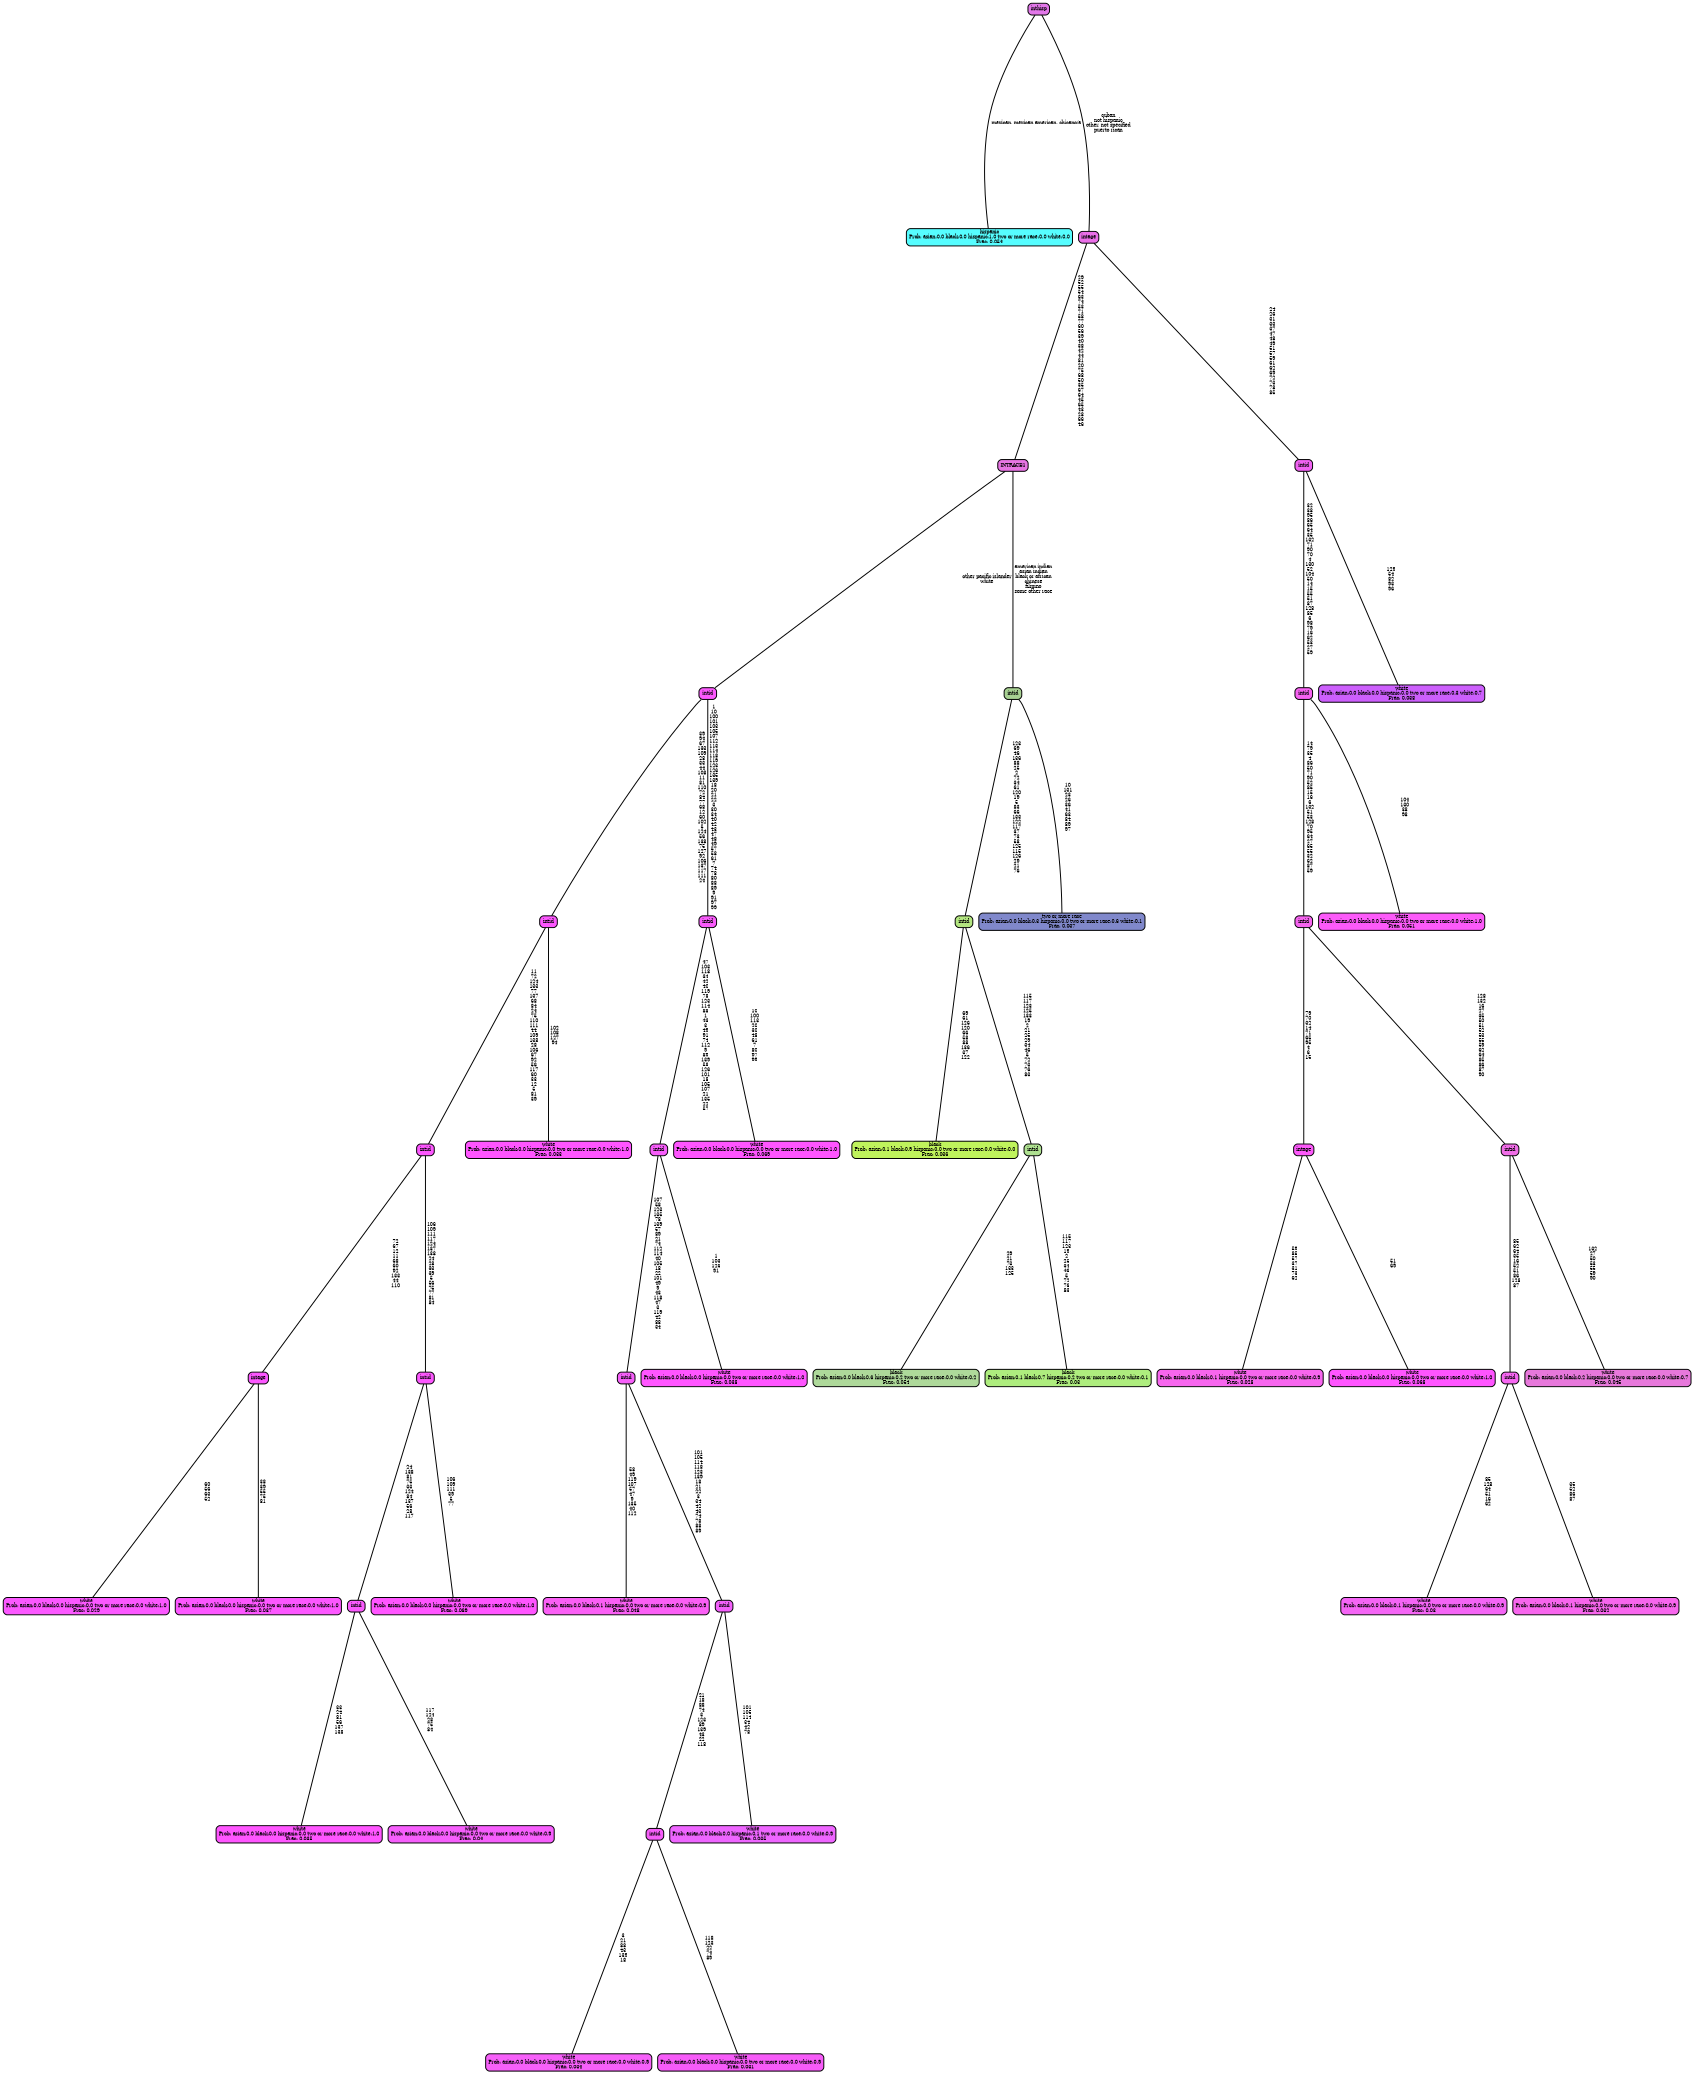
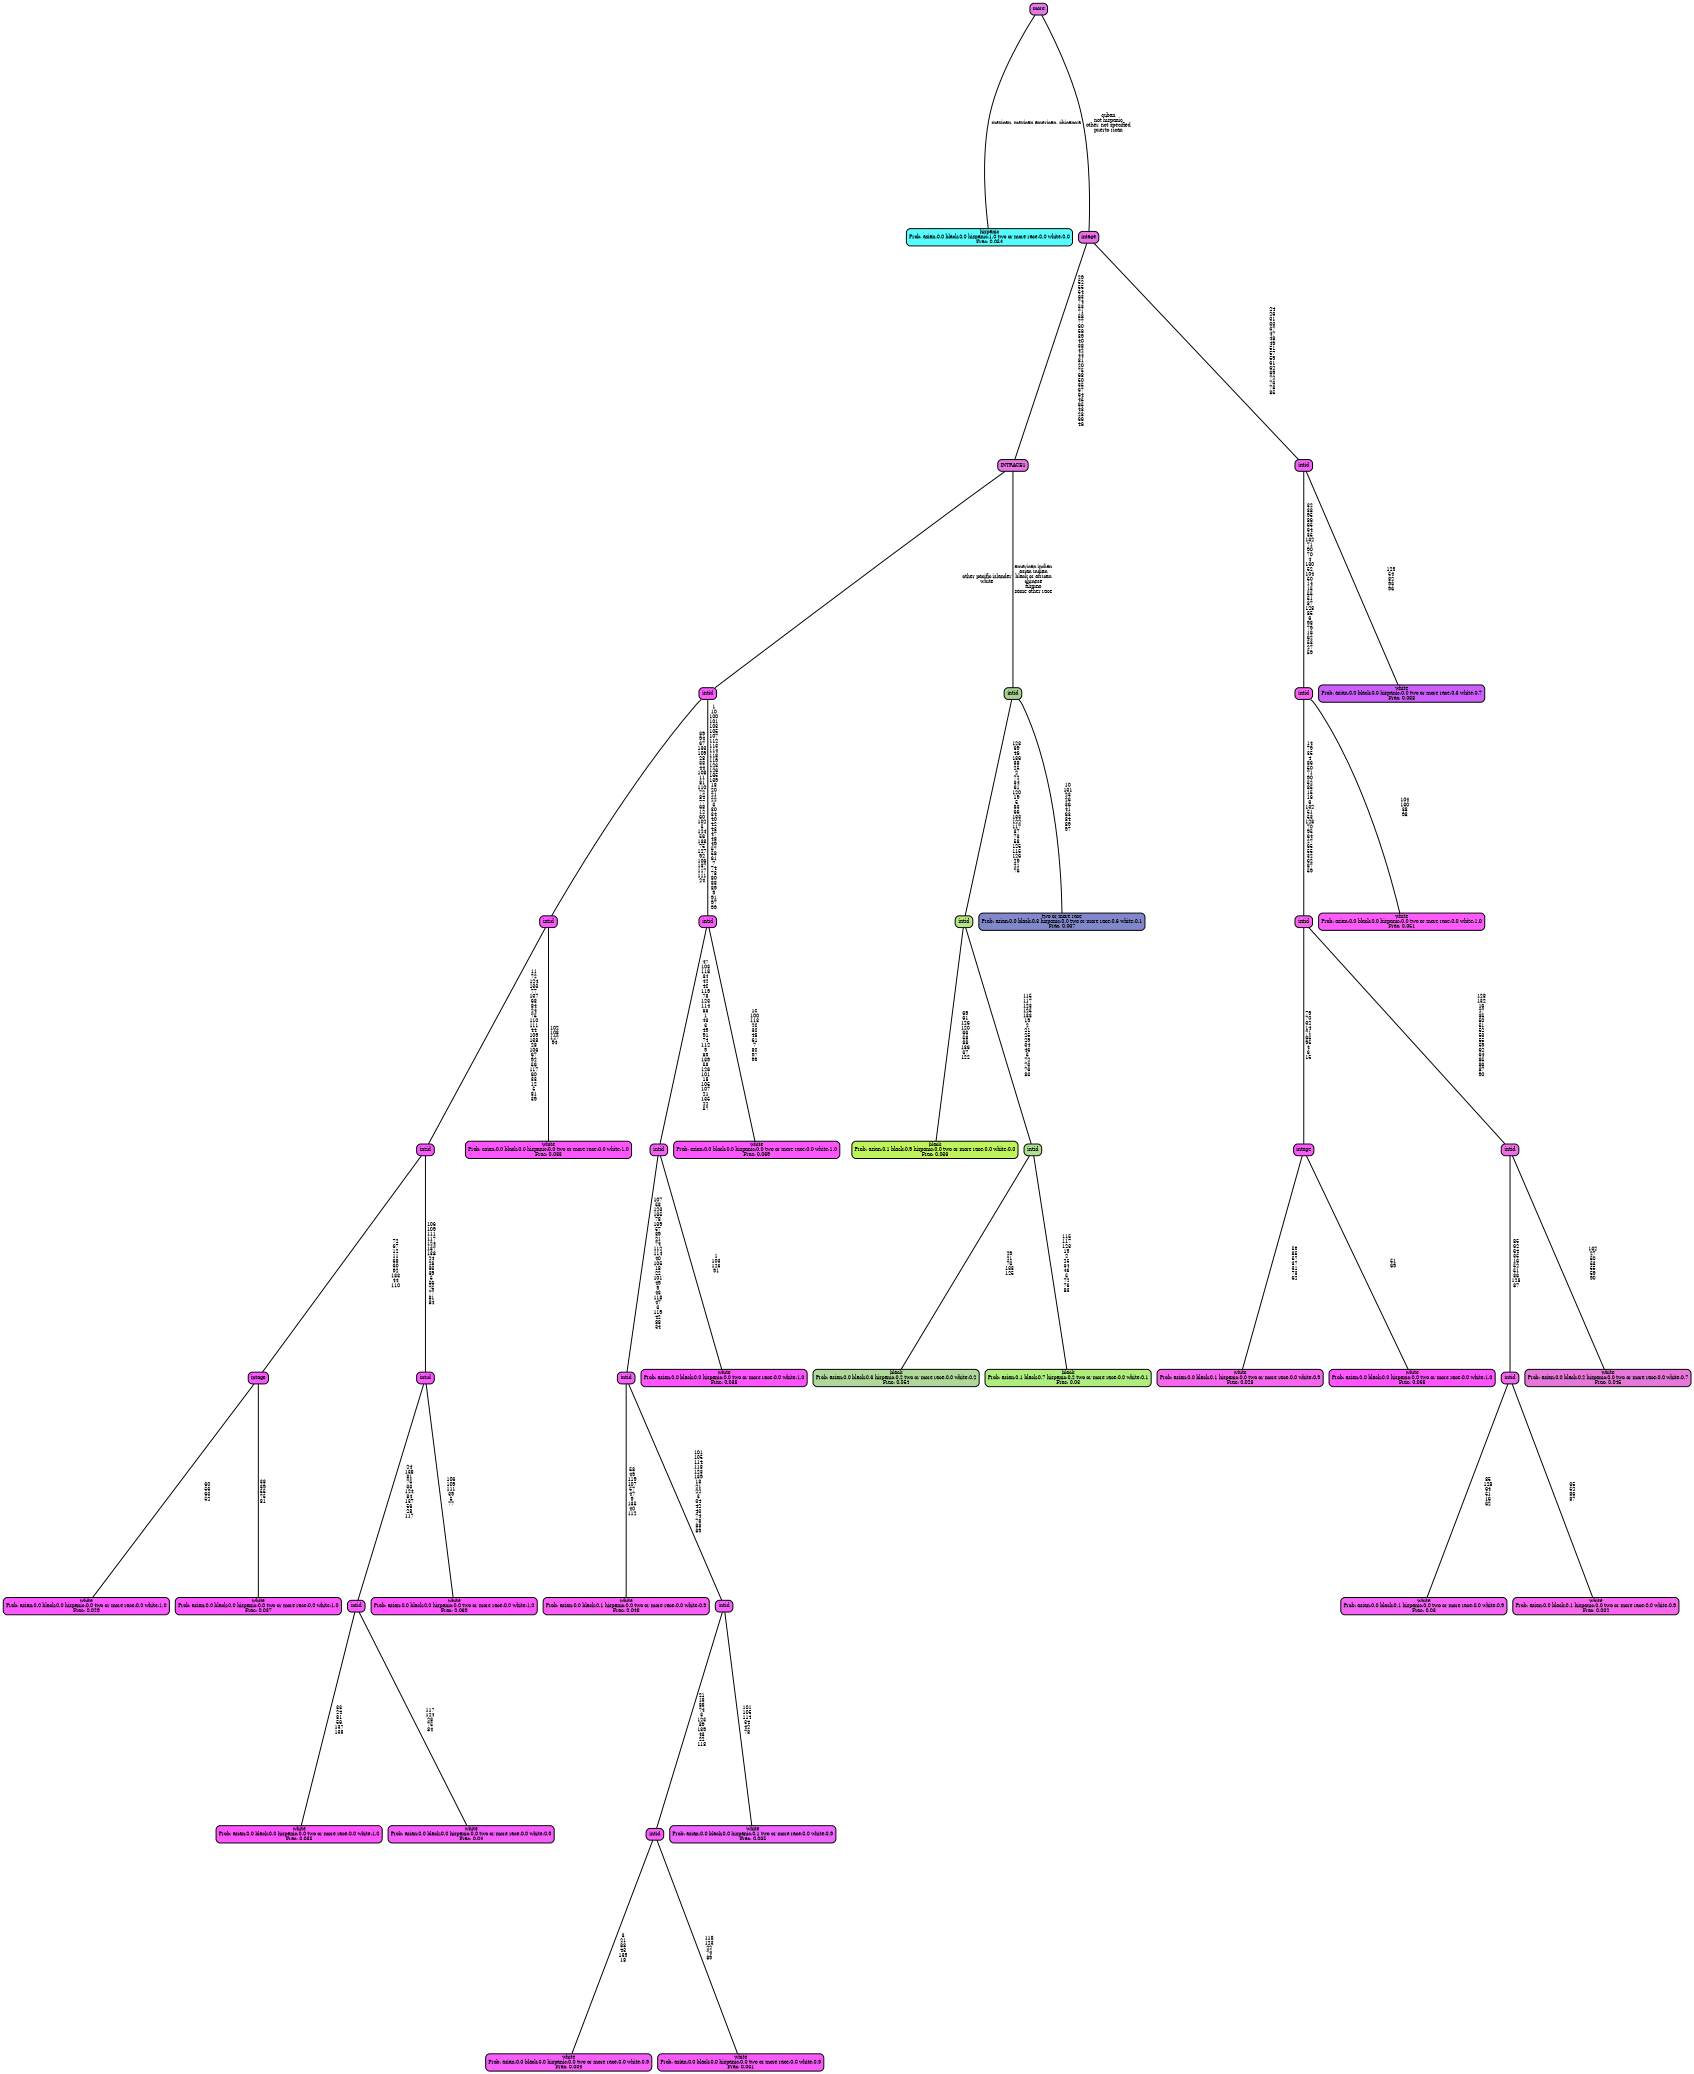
node "inthisp": label "inthisp" -> "more"
